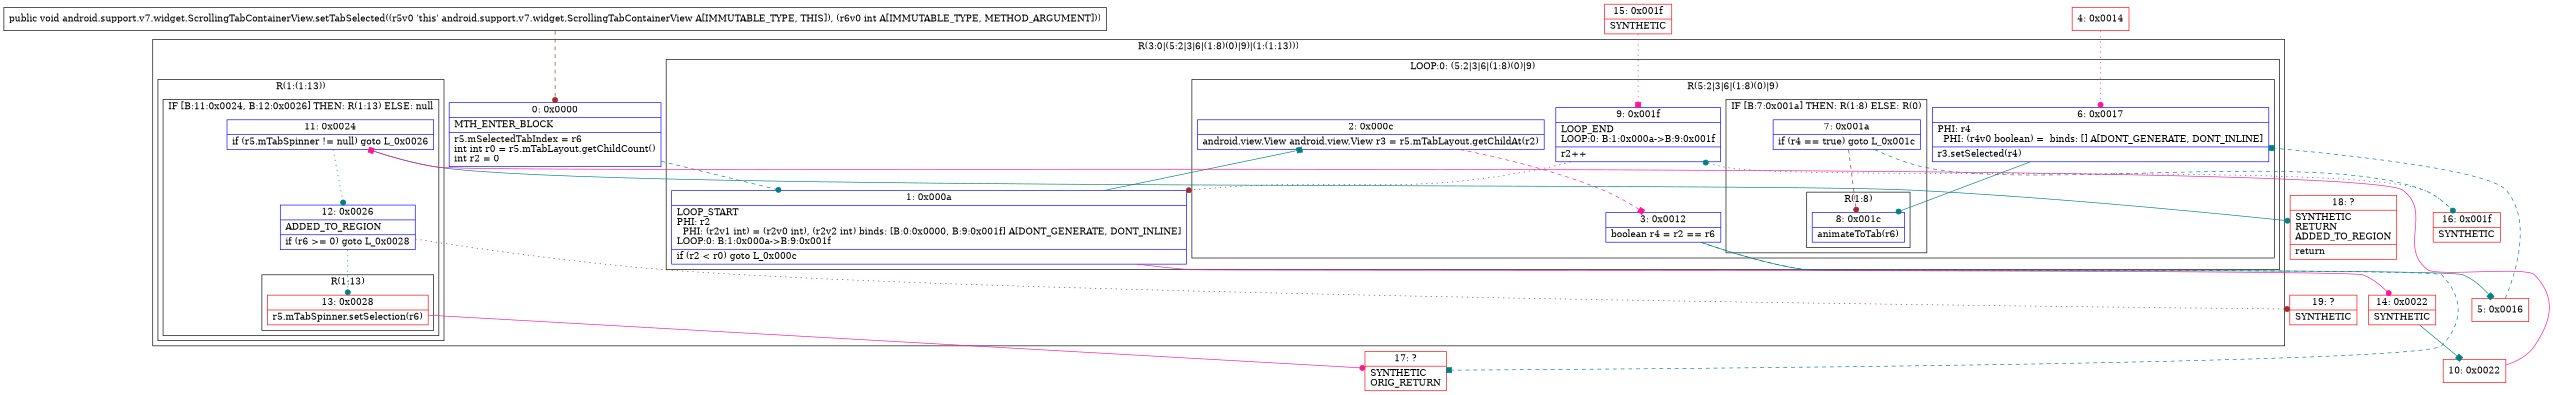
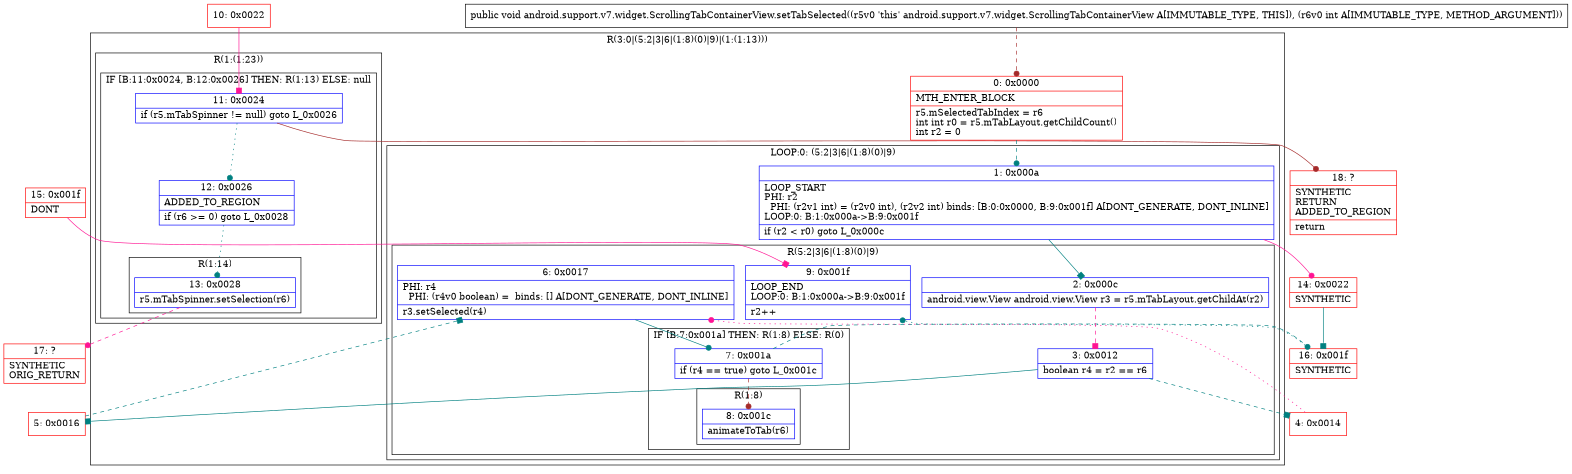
node "15: 0x001f": text "SYNTHETIC" -> "DONT"
edge "15: 0x001f" -> "9: 0x001f": style dotted -> solid
cluster "R(1:(1:13))": label "R(1:(1:13))" -> "R(1:(1:23))"
node "0: 0x0000": color blue -> red
edge "9: 0x001f" -> "1: 0x000a": removed
edge "11: 0x0024" -> "18: ?": color teal -> brown
edge "6: 0x0017" -> "8: 0x001c": now "6: 0x0017" -> "7: 0x001a"
cluster "R(1:13)": label "R(1:13)" -> "R(1:14)"
node "13: 0x0028": color red -> blue
node "19: ?": removed
edge "14: 0x0022" -> "10: 0x0022": now "14: 0x0022" -> "16: 0x001f"
edge "13: 0x0028" -> "17: ?": style solid -> dashed
edge "3: 0x0012" -> "17: ?": now "3: 0x0012" -> "4: 0x0014"
